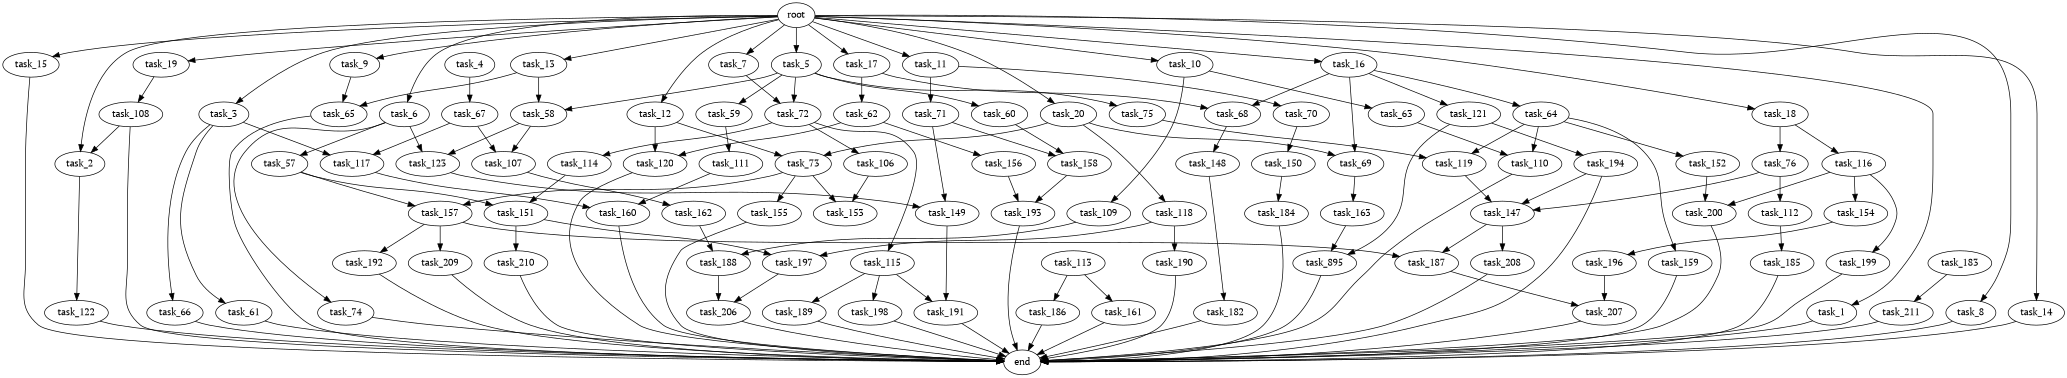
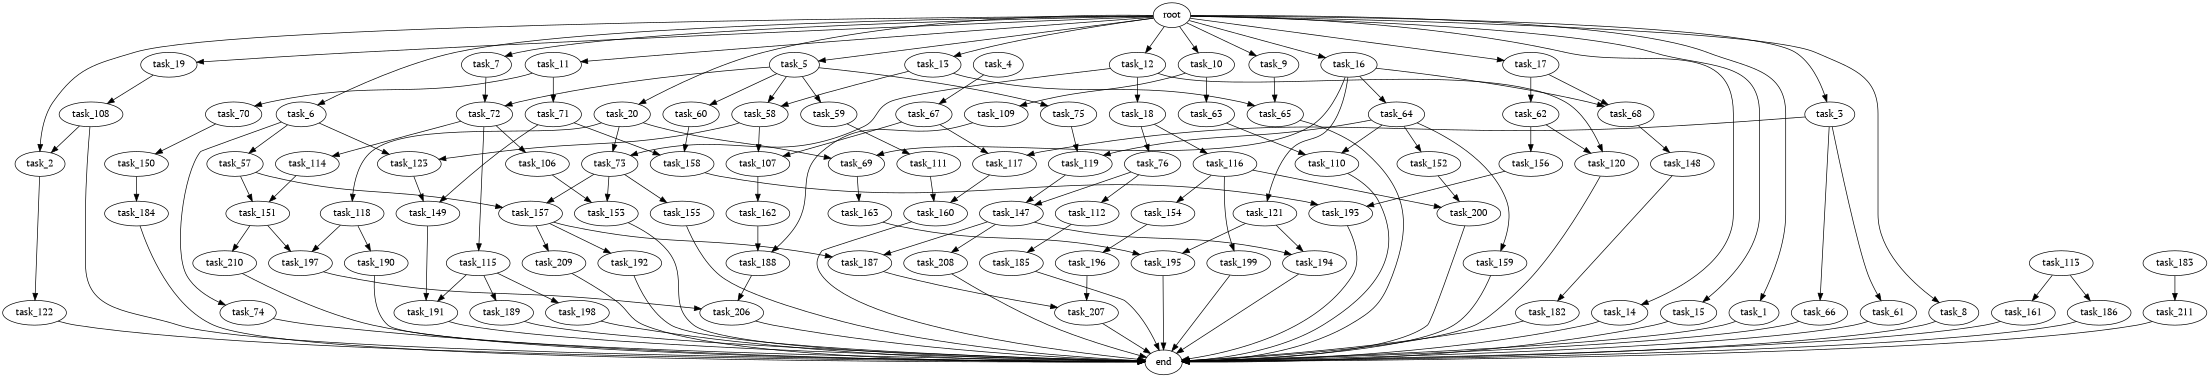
edge "root" -> "task_18": now "task_12" -> "task_18"
edge "task_194" -> "task_147": reversed
node "task_895": label "task_895" -> "task_195"
edge "task_153" -> "end": added
